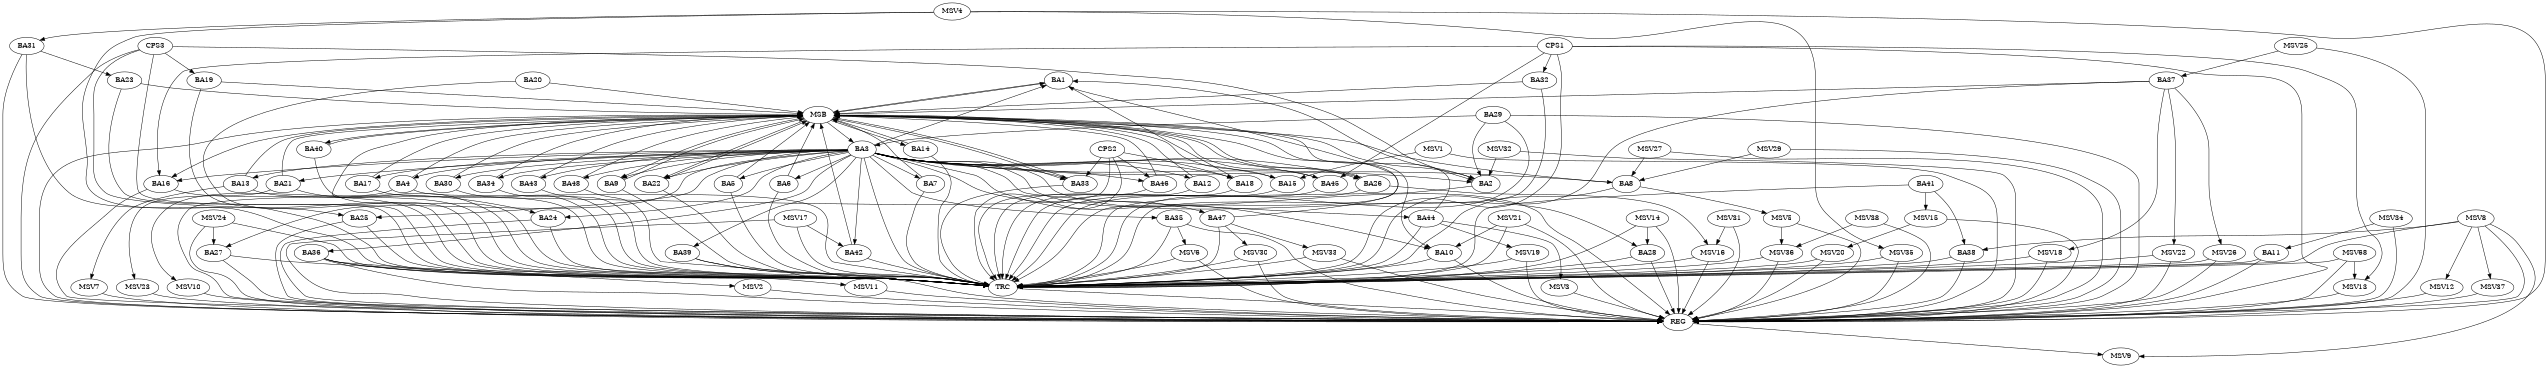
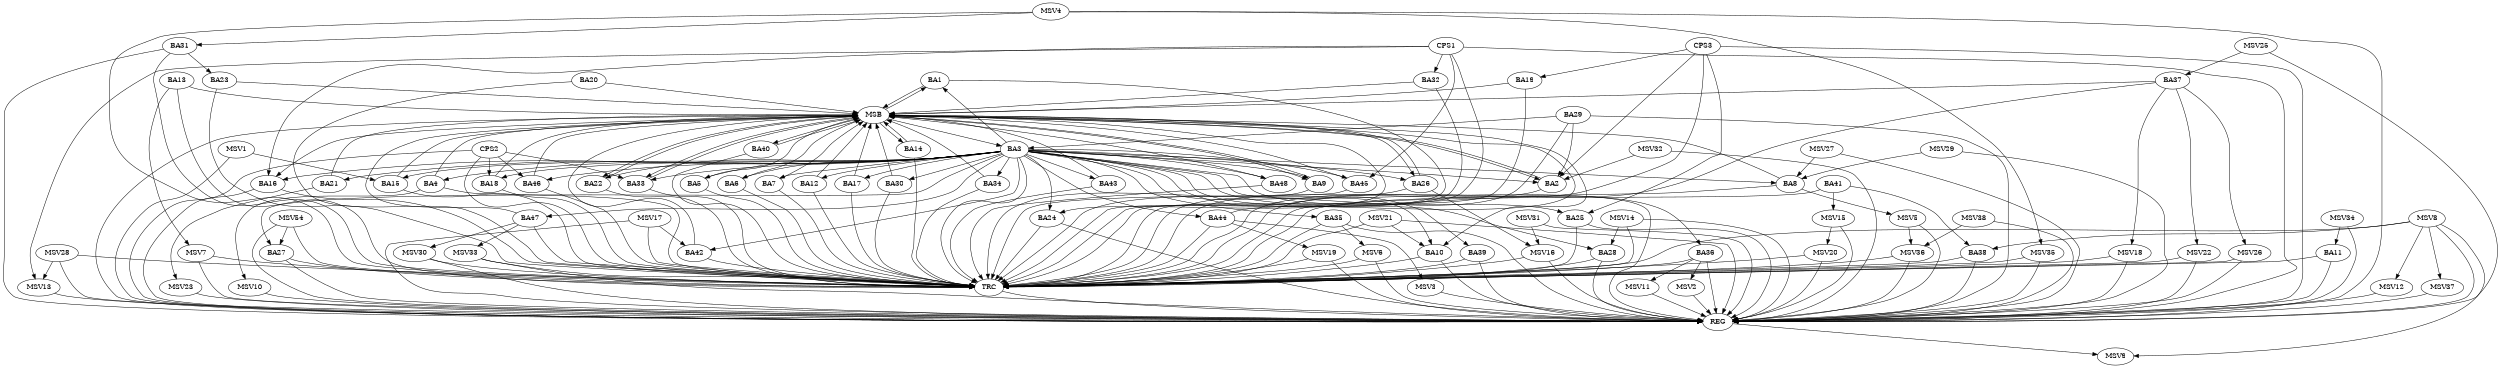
edge "BA2" -> "BA1": now "BA2" -> "MSB"
edge "BA18" -> "BA1": now "BA18" -> "MSB"
edge "BA3" -> "BA13": removed
node "MSV24": label "MSV24" -> "MSV54"
node "MSV68": label "MSV68" -> "MSV28"
edge "BA21" -> "TRC": now "MSV7" -> "TRC"
